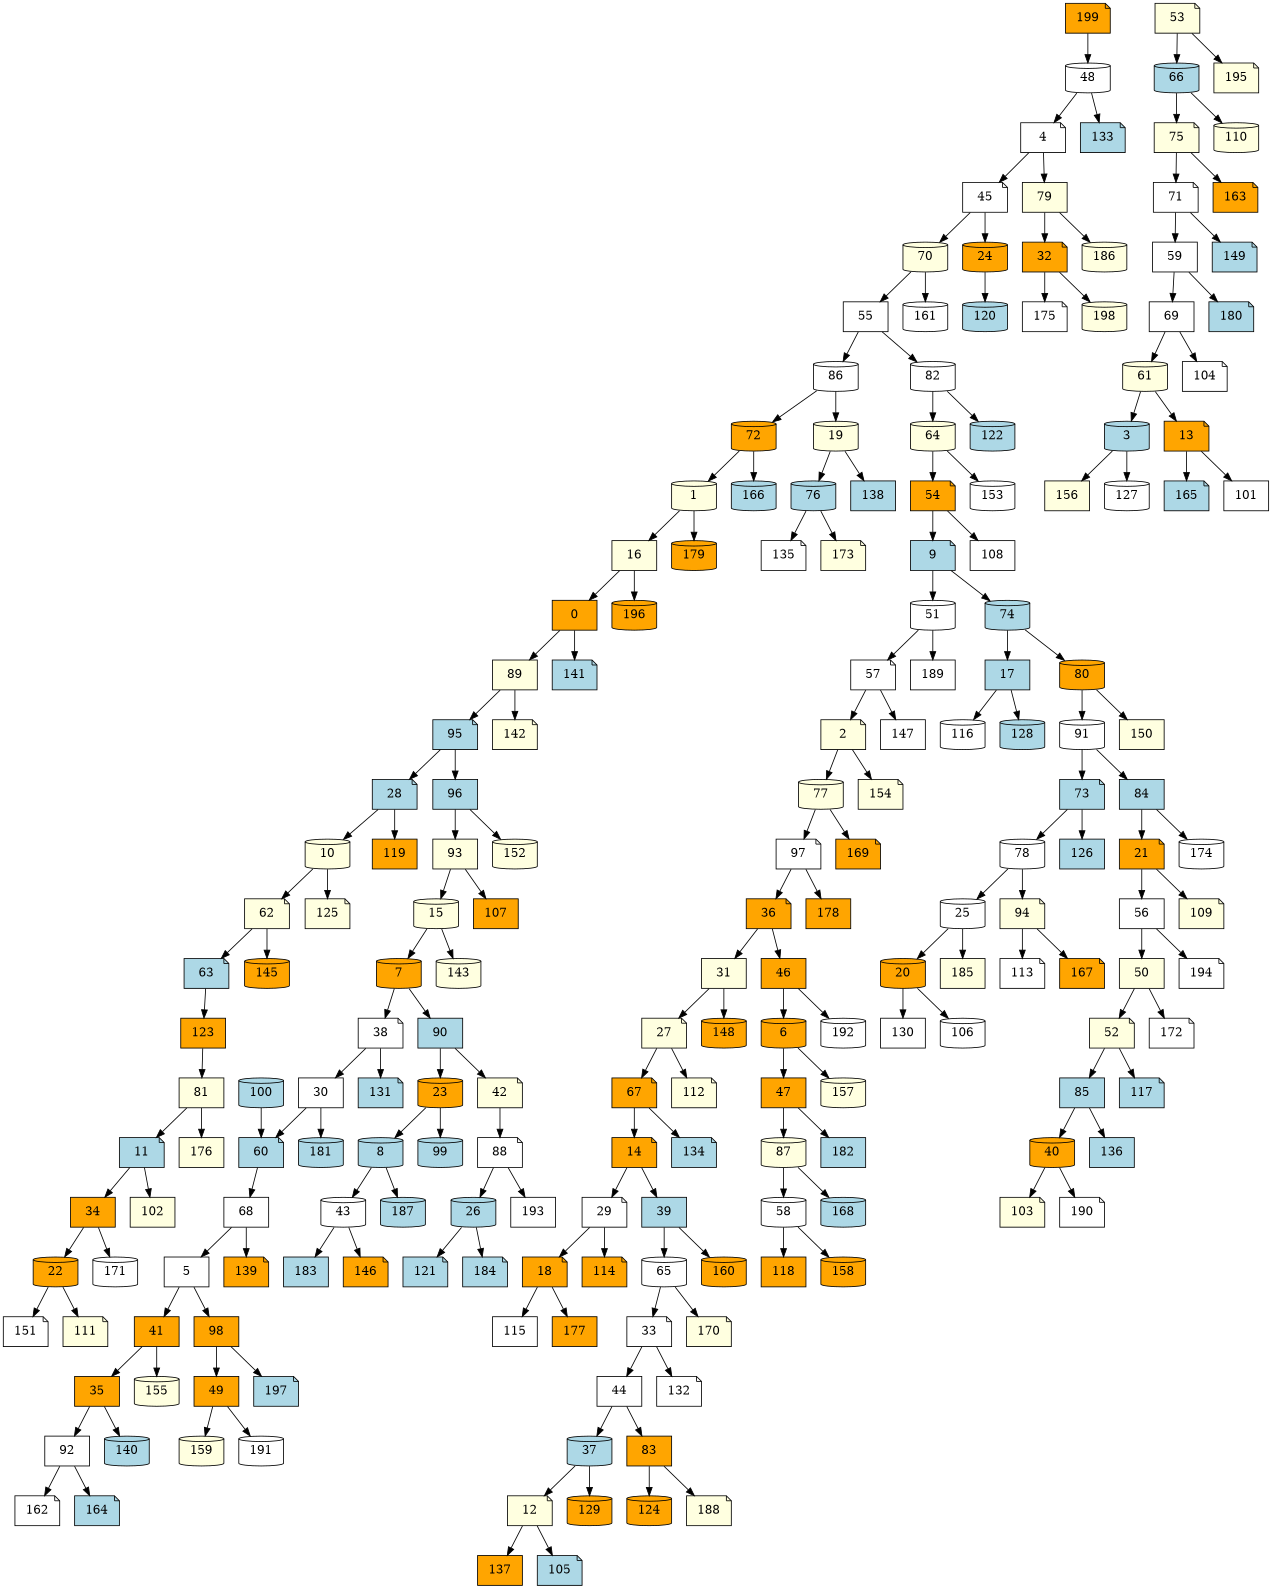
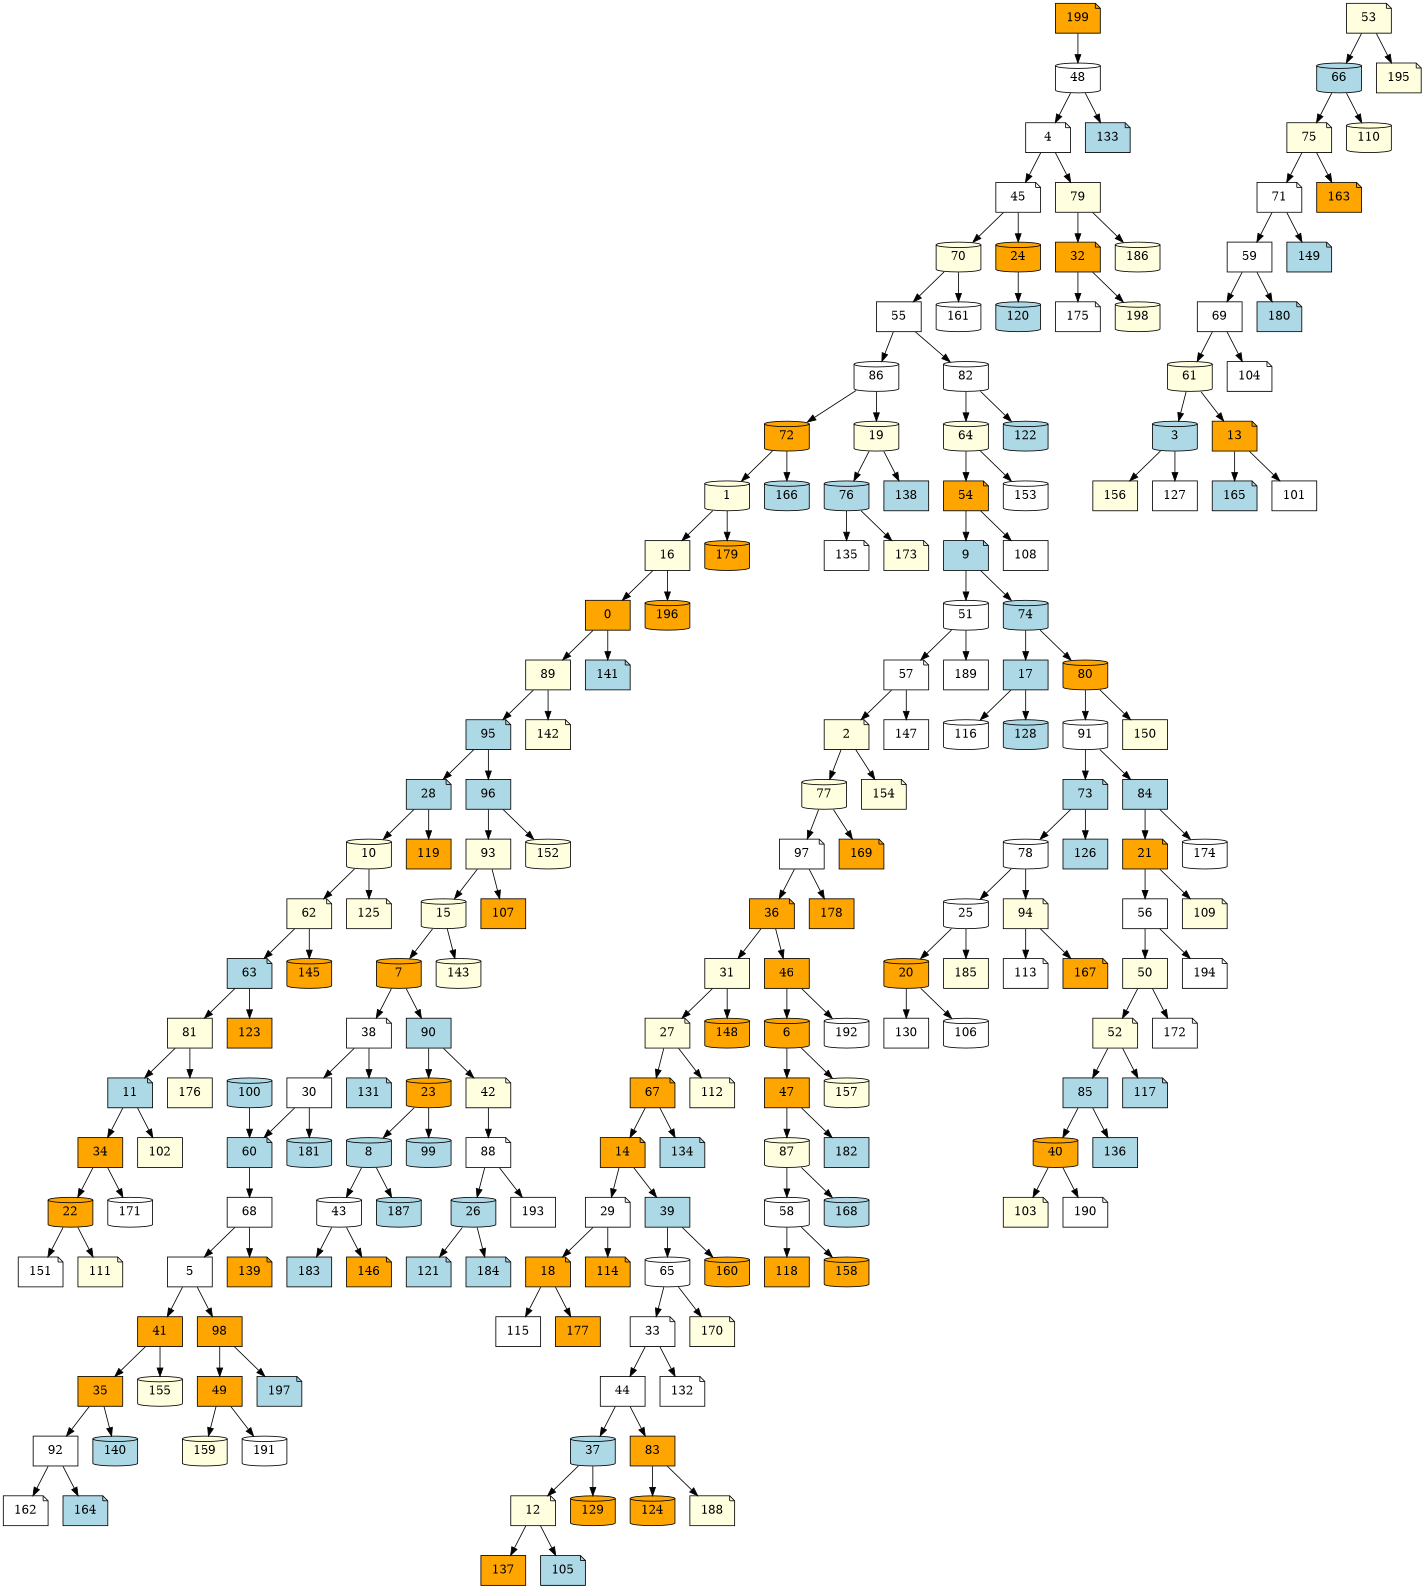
node "127": shape cylinder -> box
edge "123" -> "81": now "63" -> "81"
